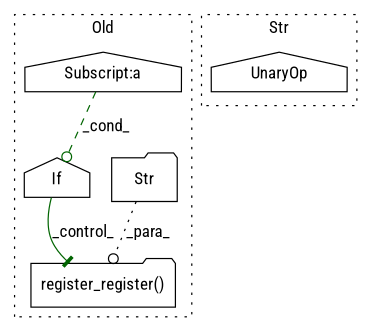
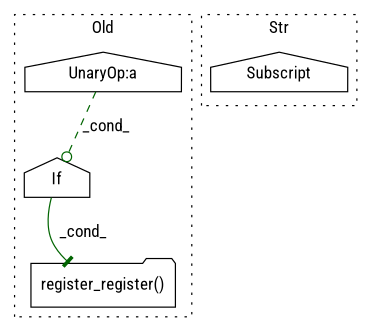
node "Subscript:a": label "Subscript:a" -> "UnaryOp:a"
node "UnaryOp": label "UnaryOp" -> "Subscript"
node "Str": removed
edge "If" -> "register_register()": label "_control_" -> "_cond_"
